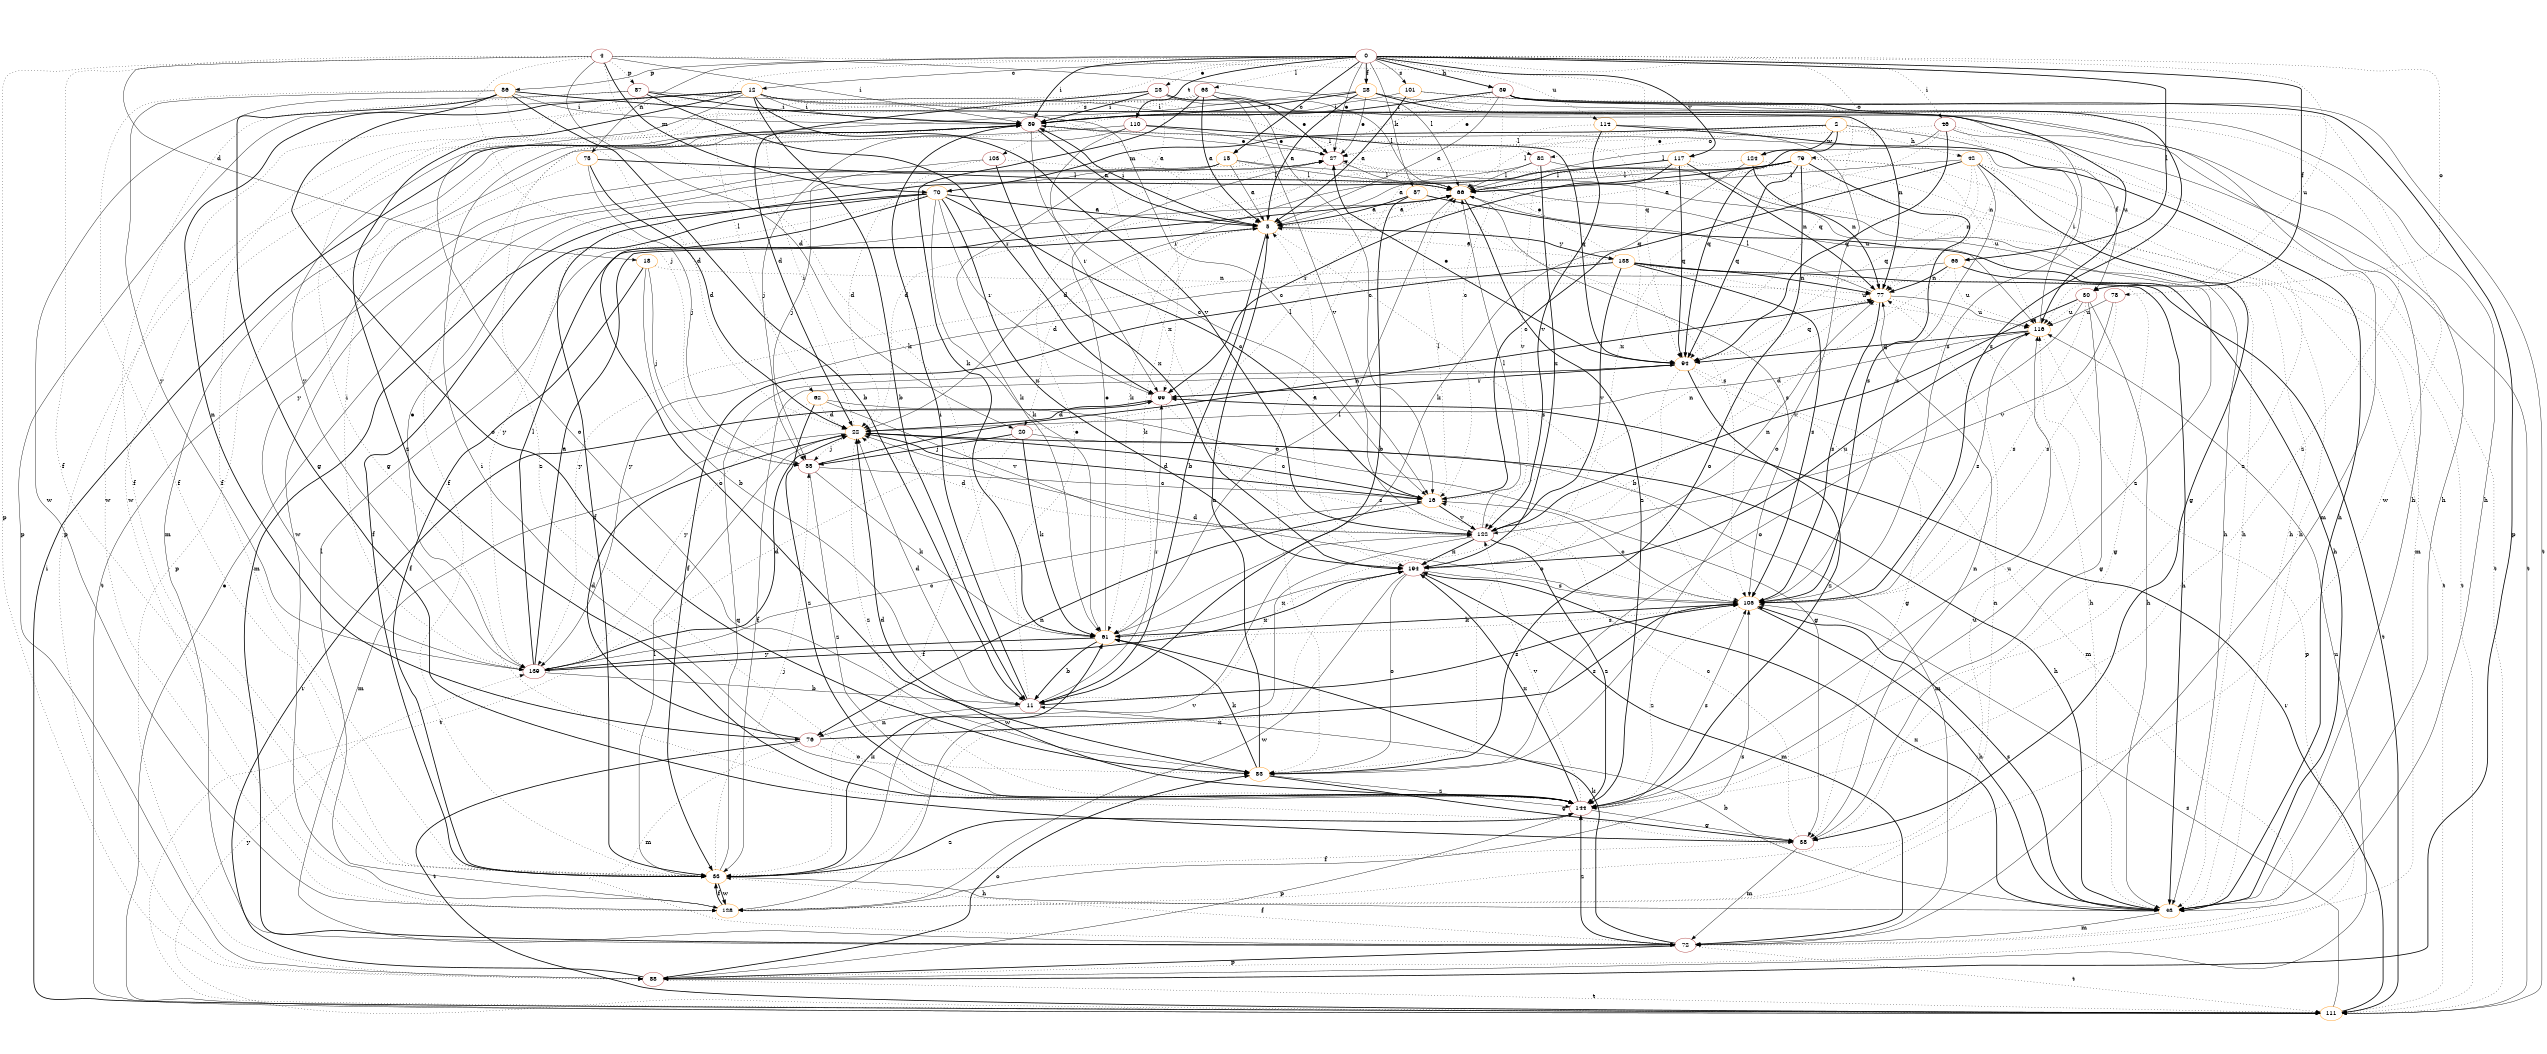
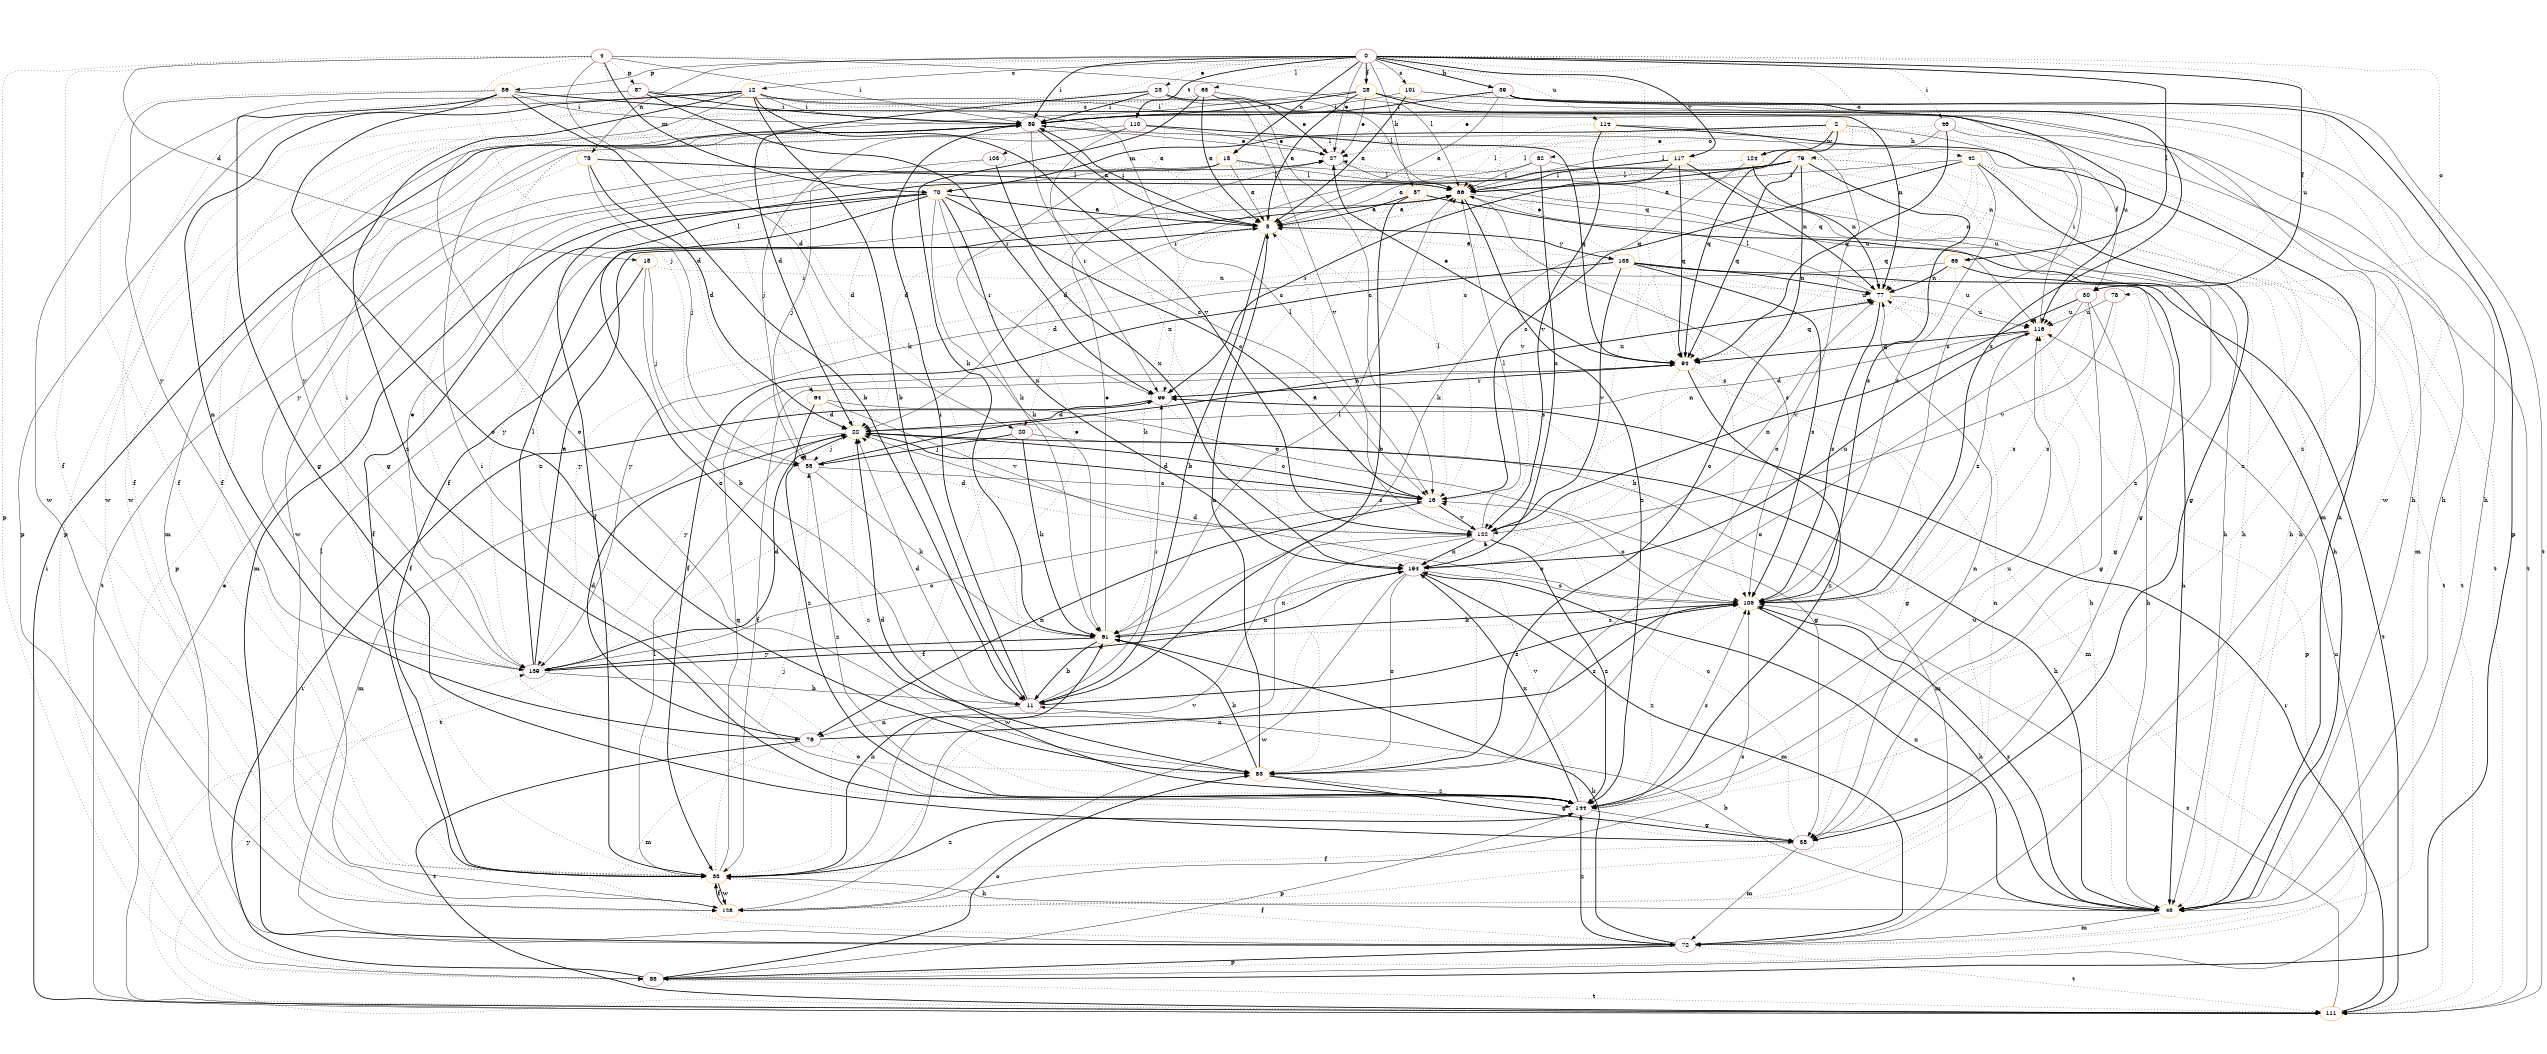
edge "114" -> "82": now "114" -> "66"
edge "66" -> "38": added, label "g"
edge "27" -> "61": removed, label "k"
node "62": label "62" -> "64"
